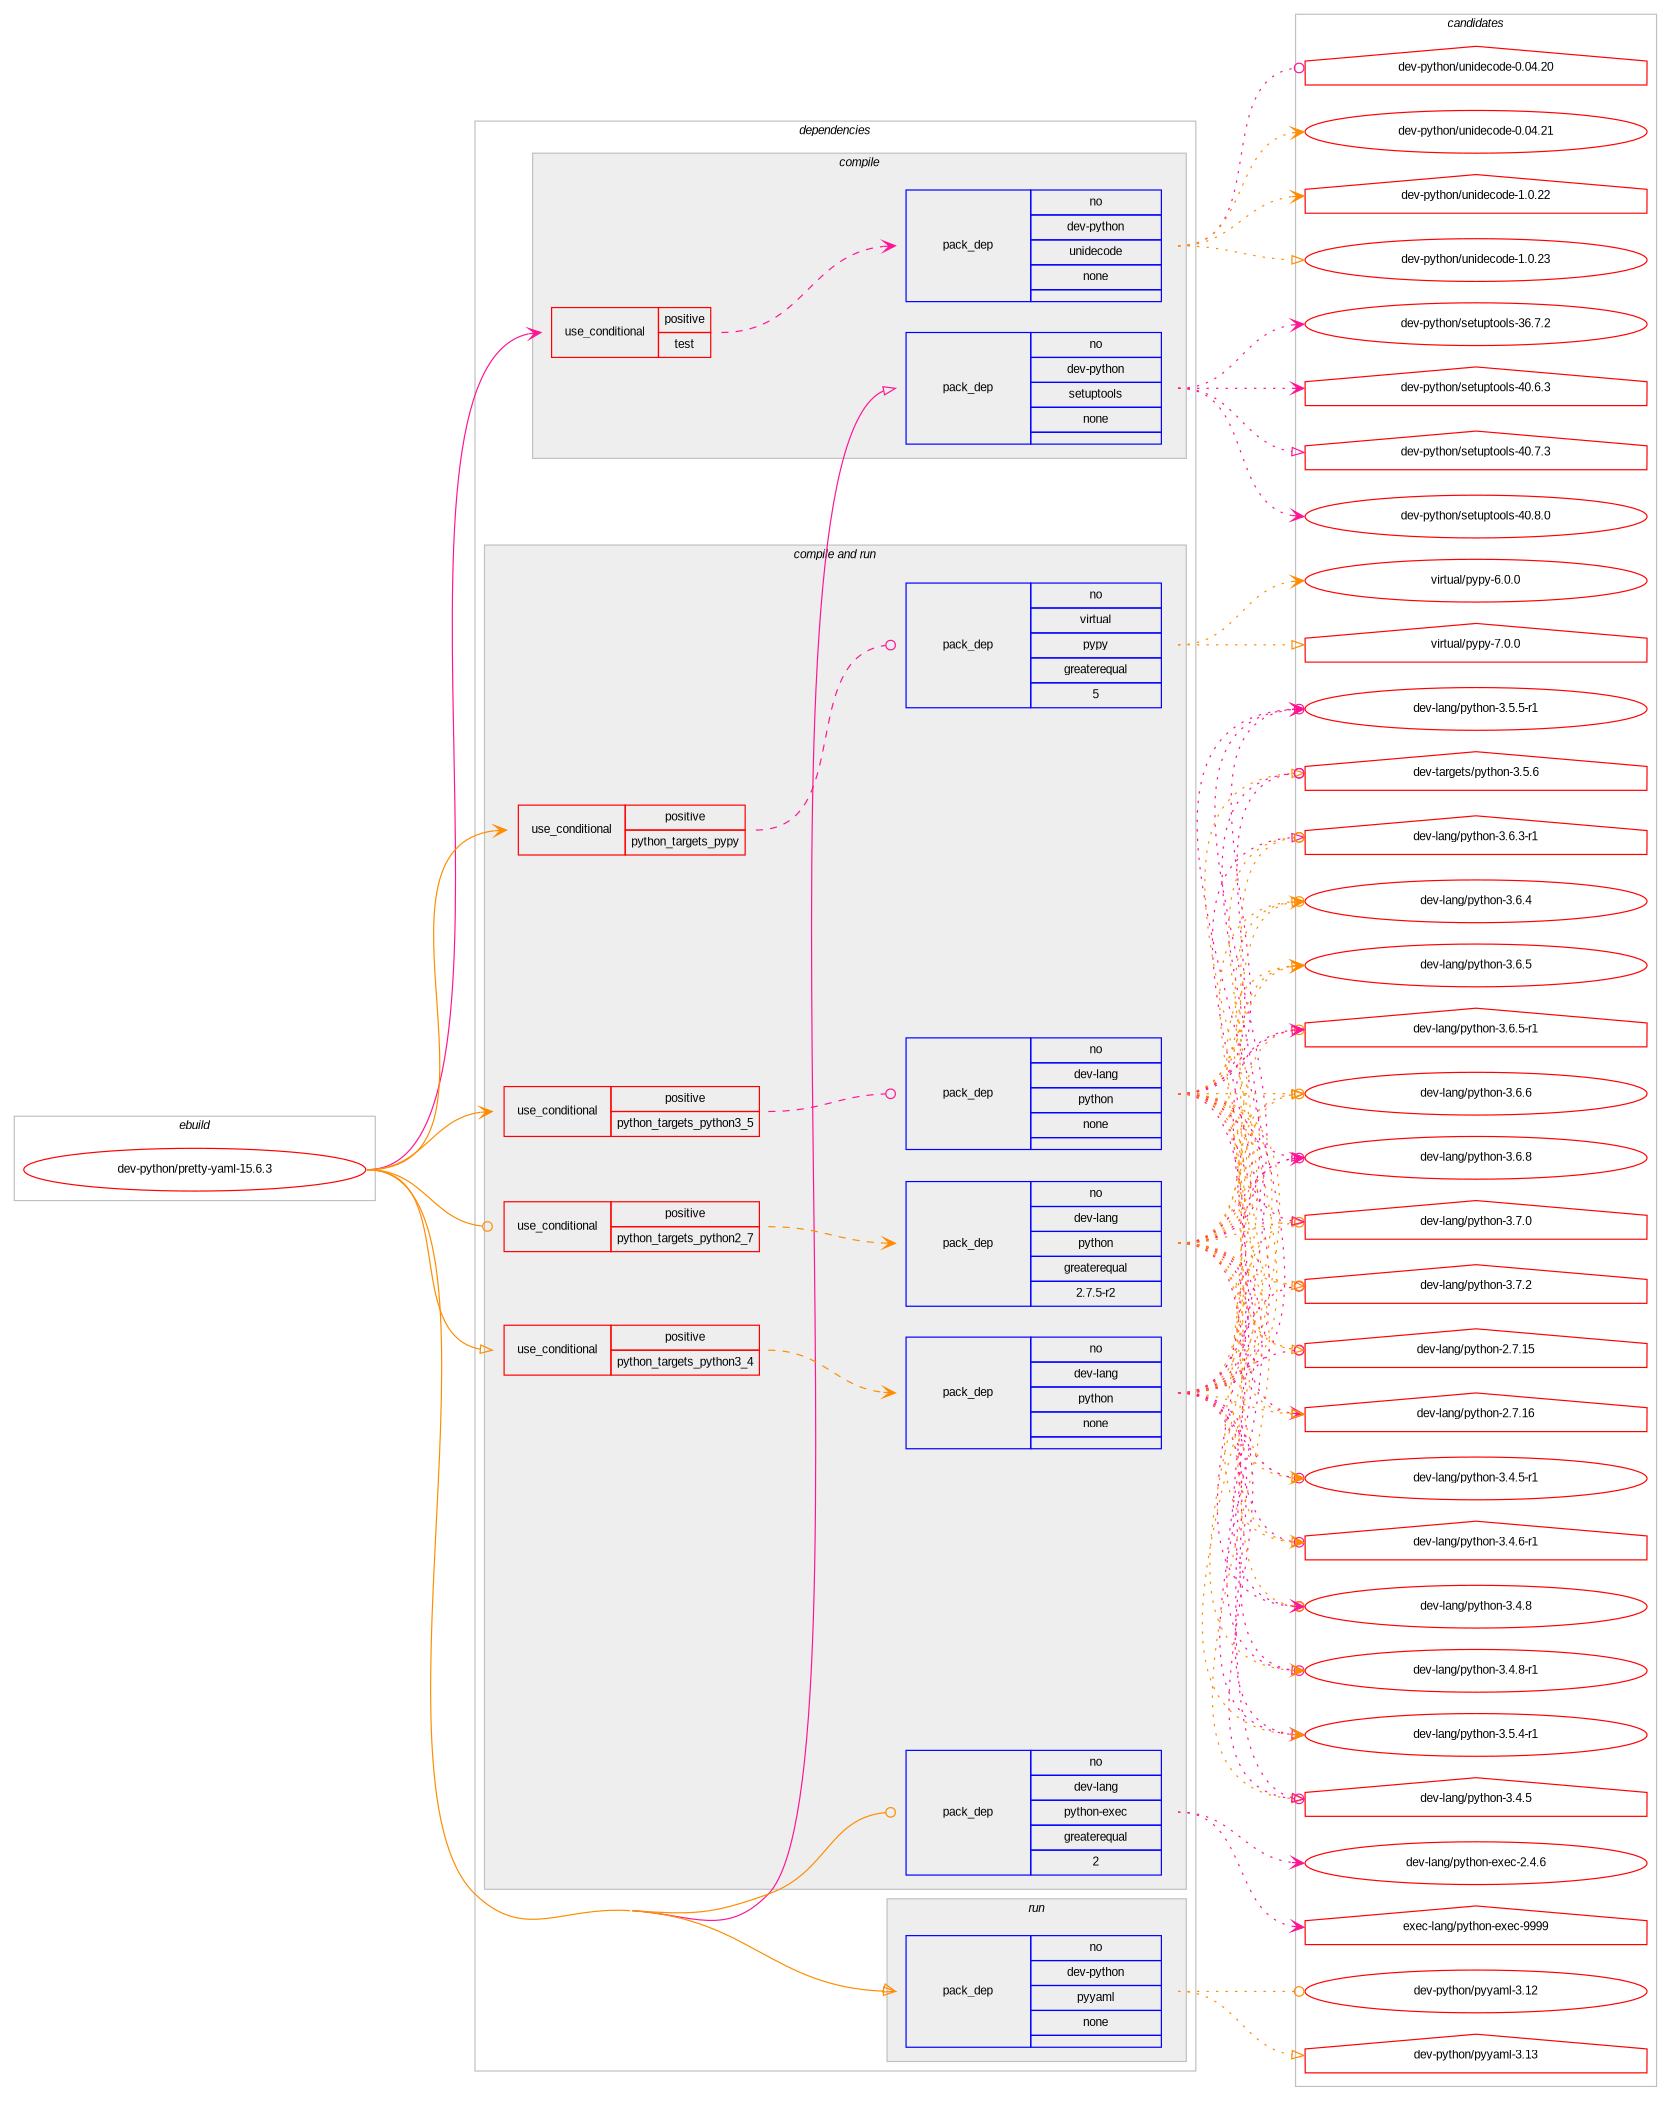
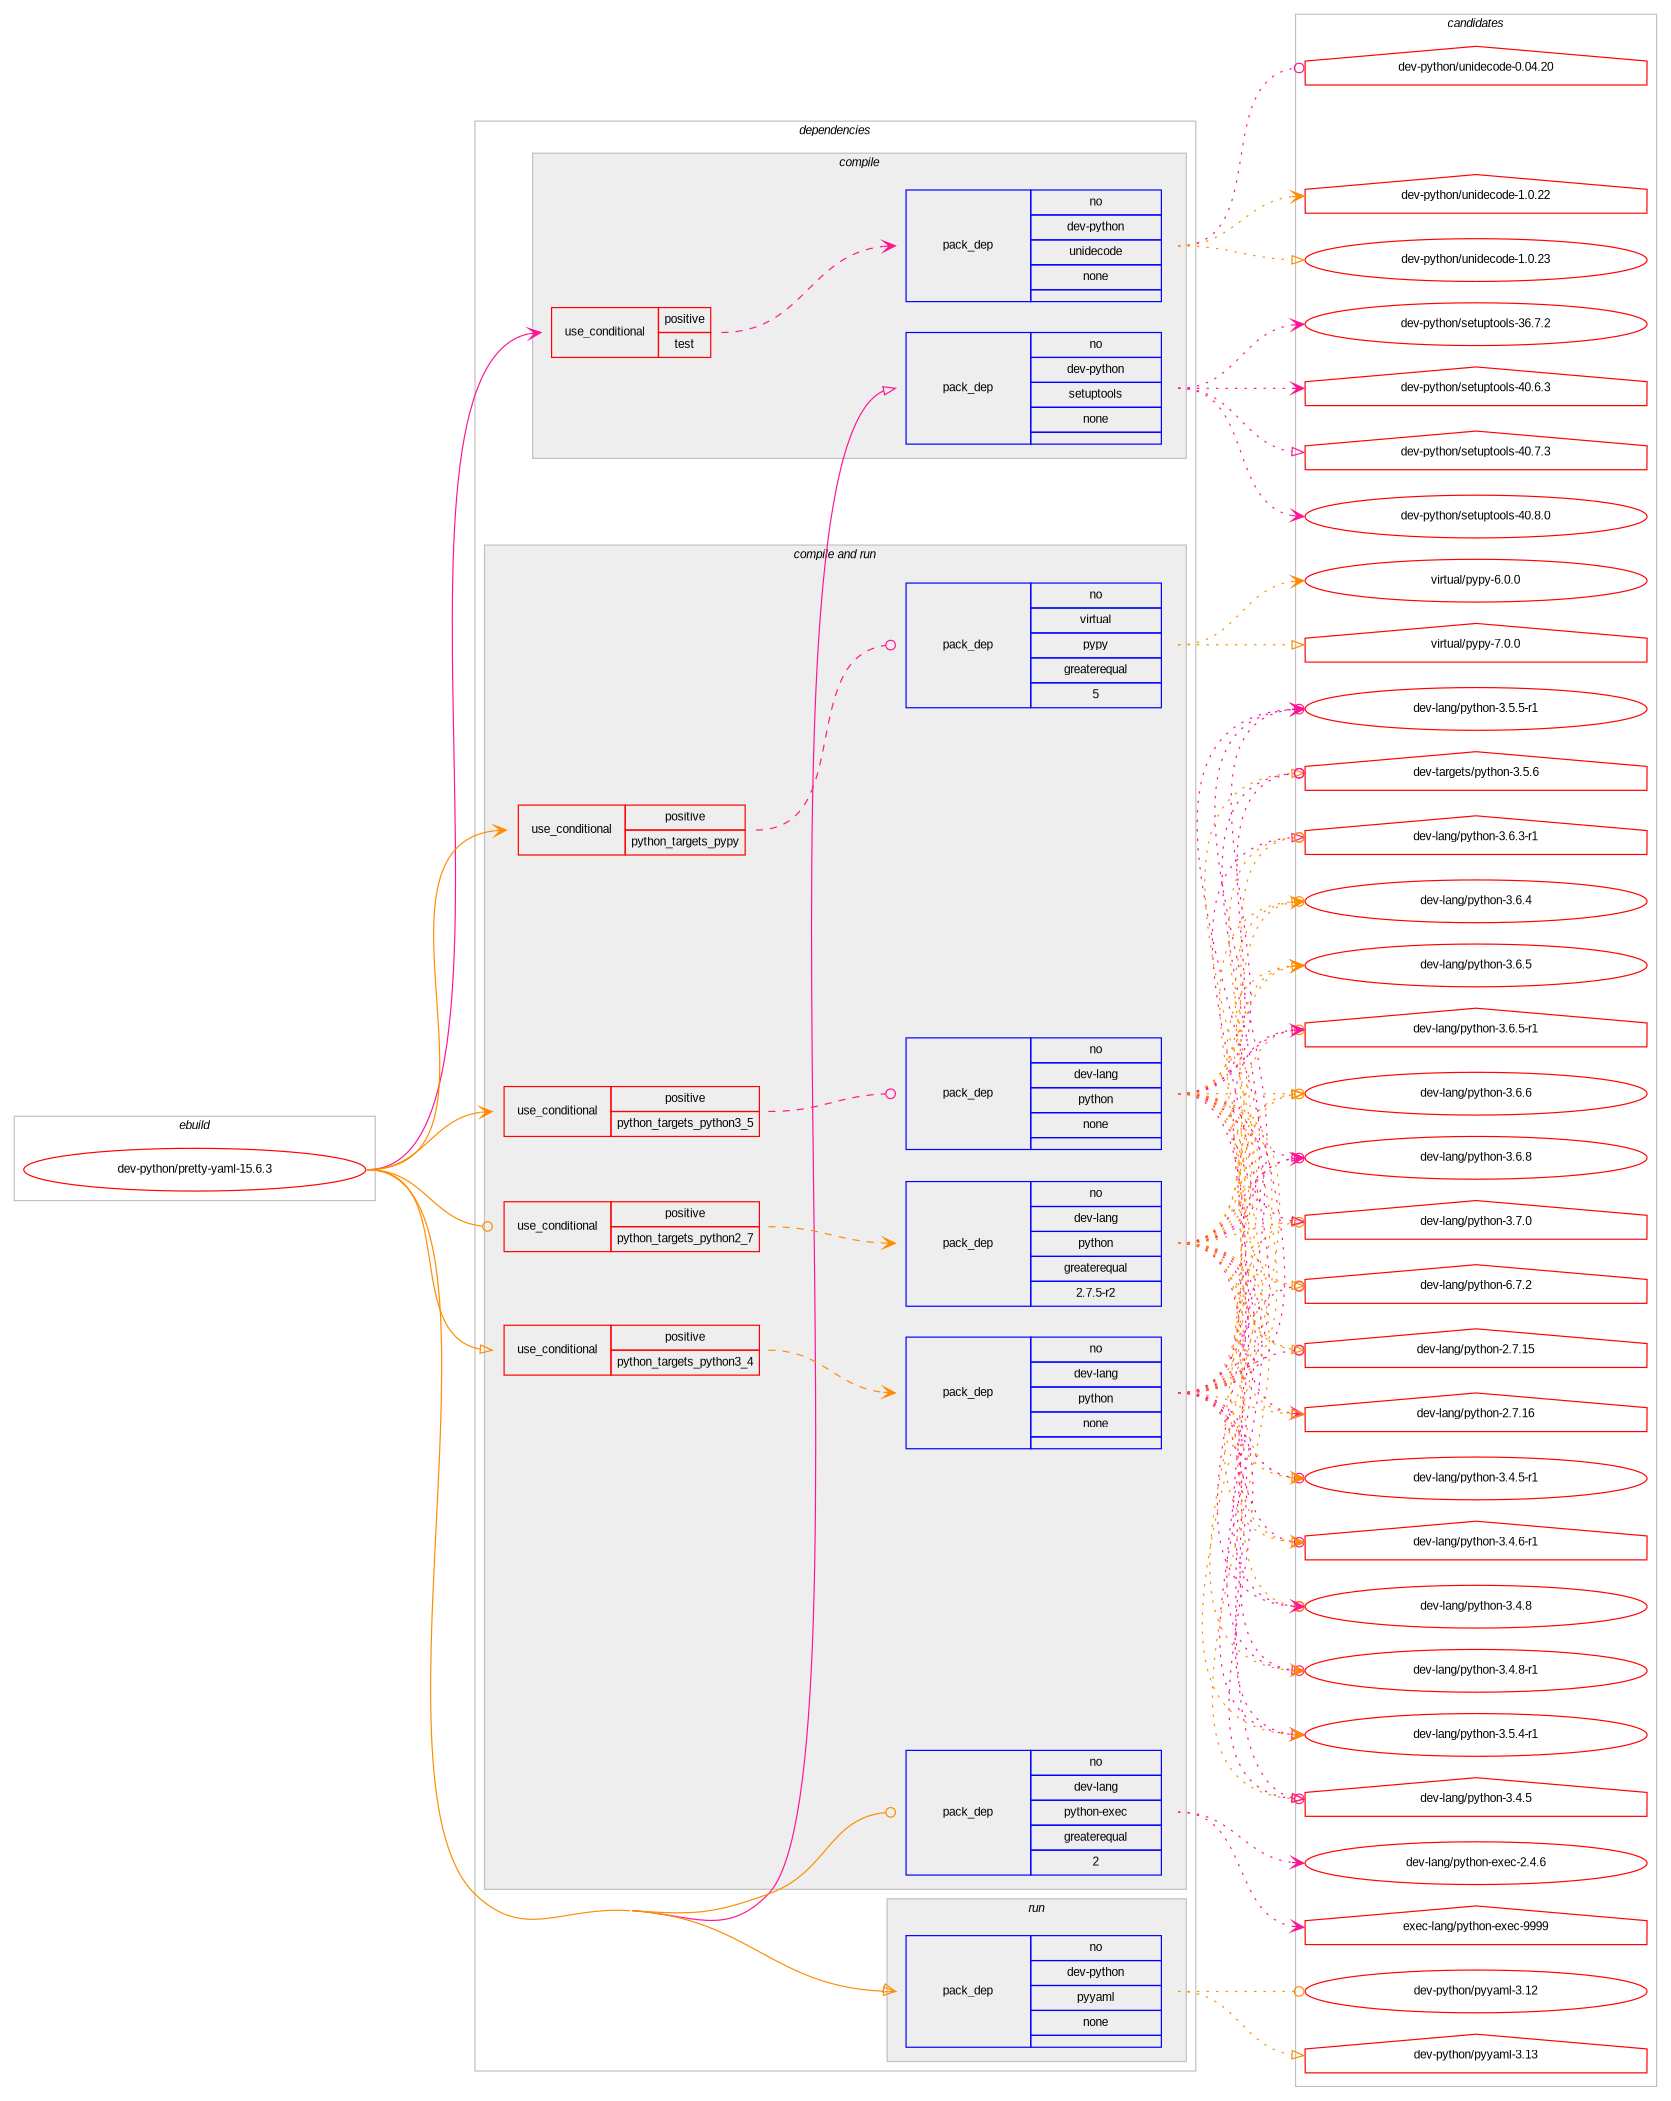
node "dev-python/unidecode-0.04.21": removed
node "dev-lang/python-3.7.2": label "dev-lang/python-3.7.2" -> "dev-lang/python-6.7.2"
